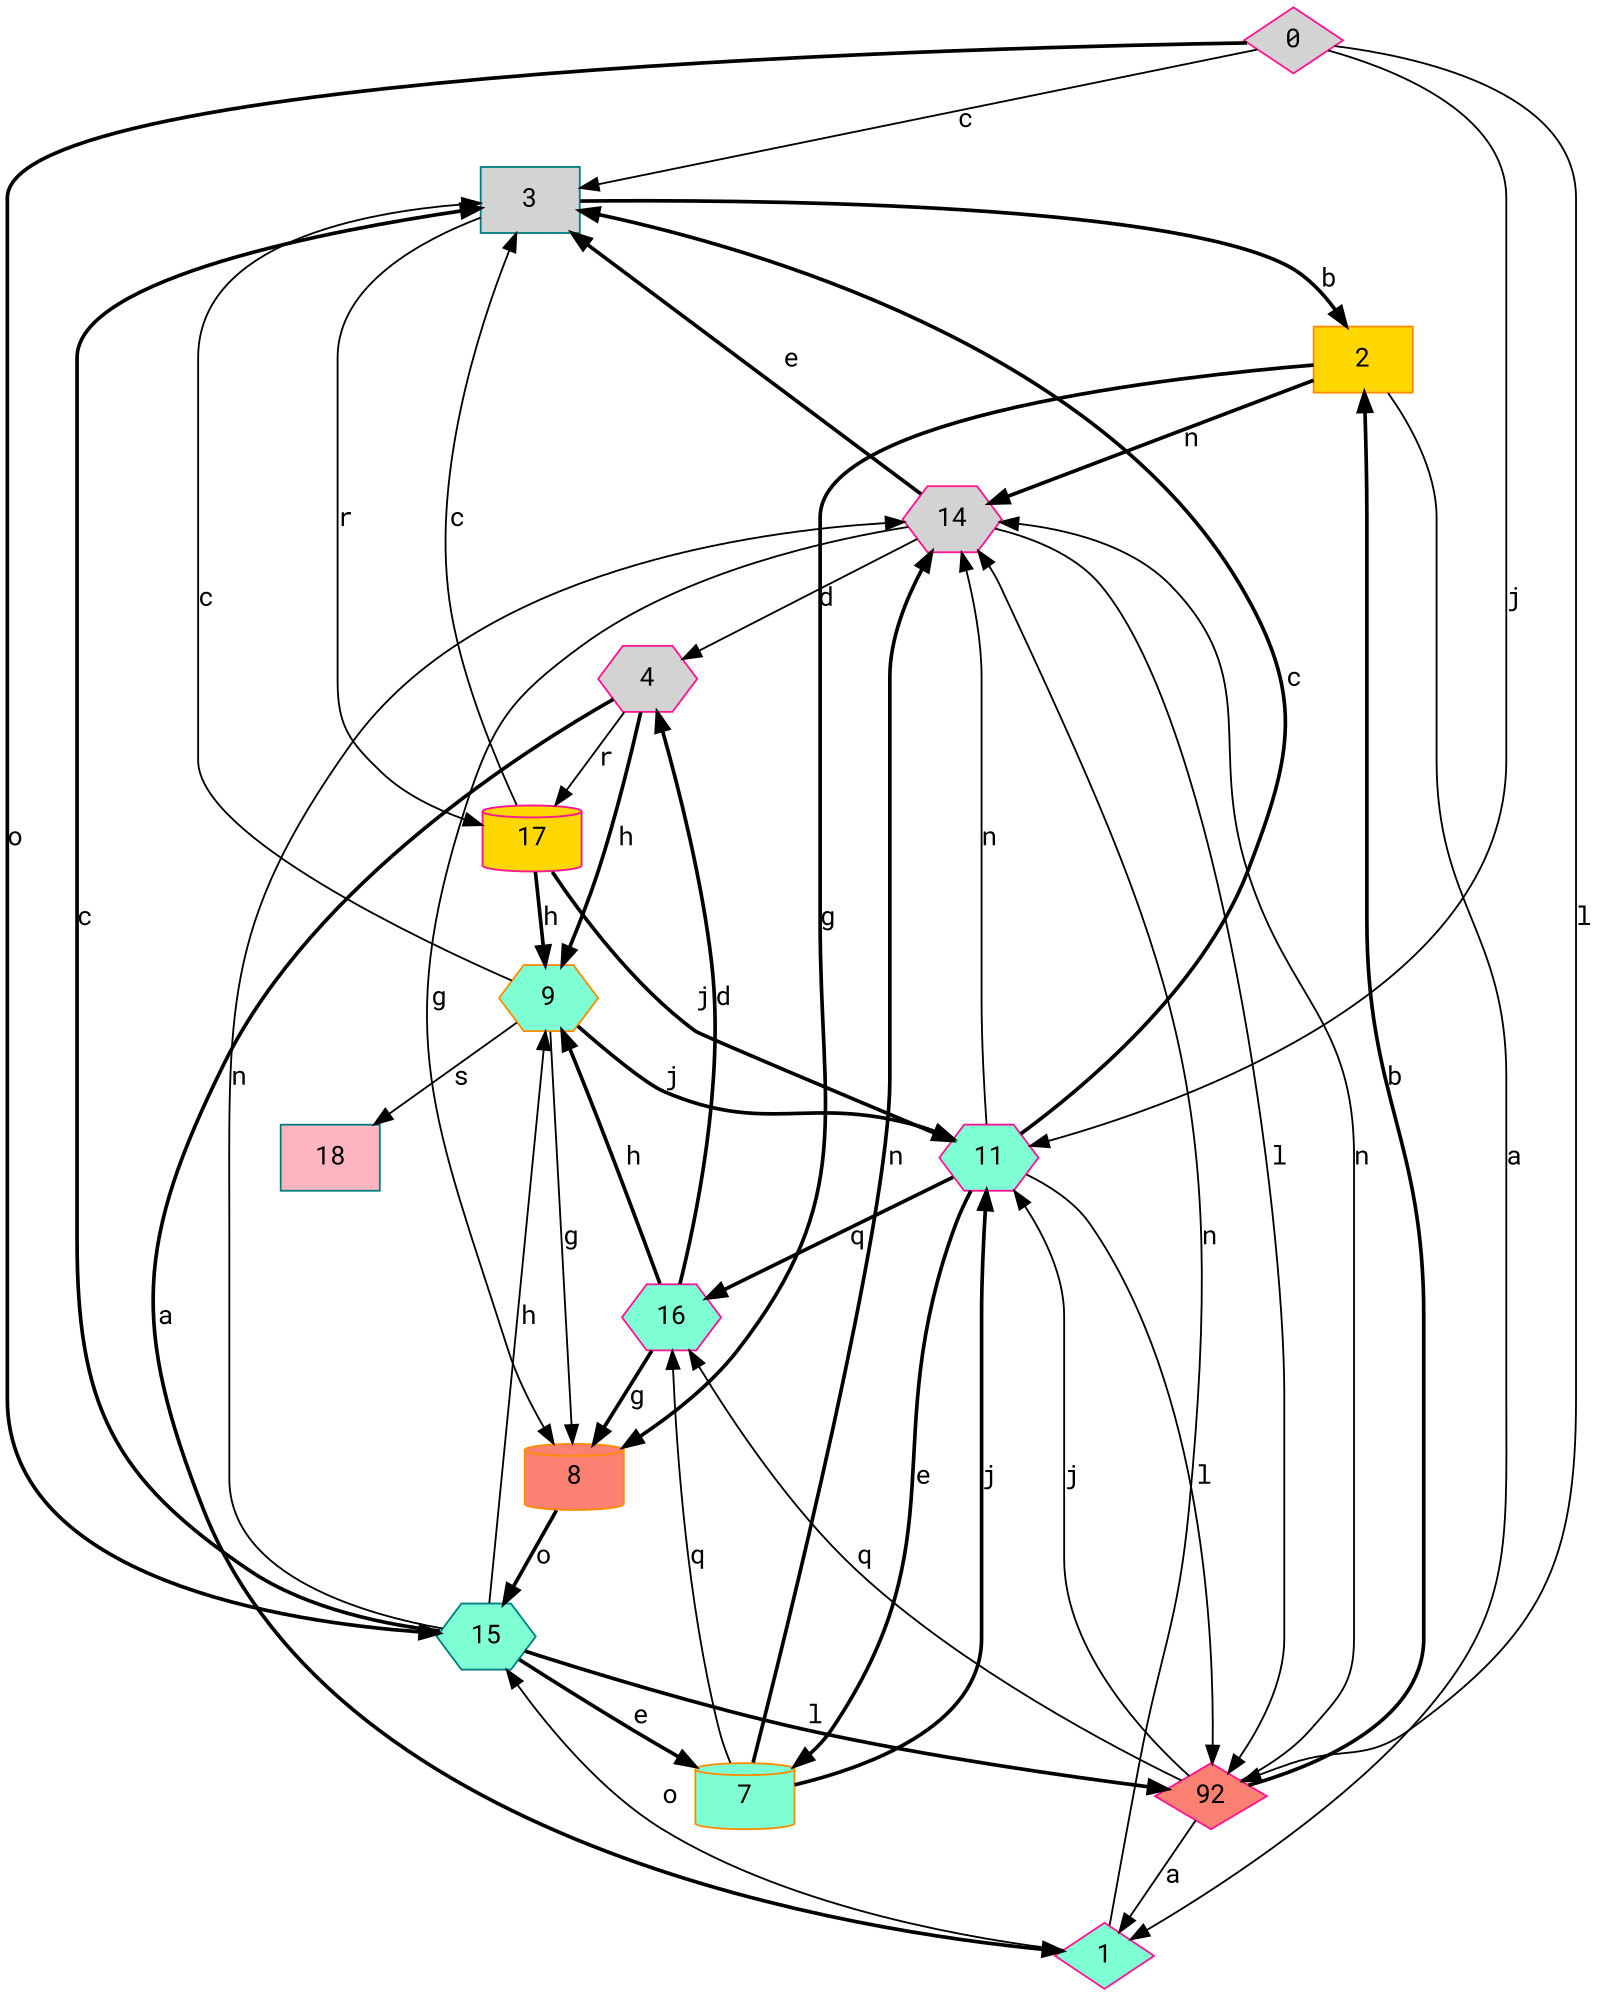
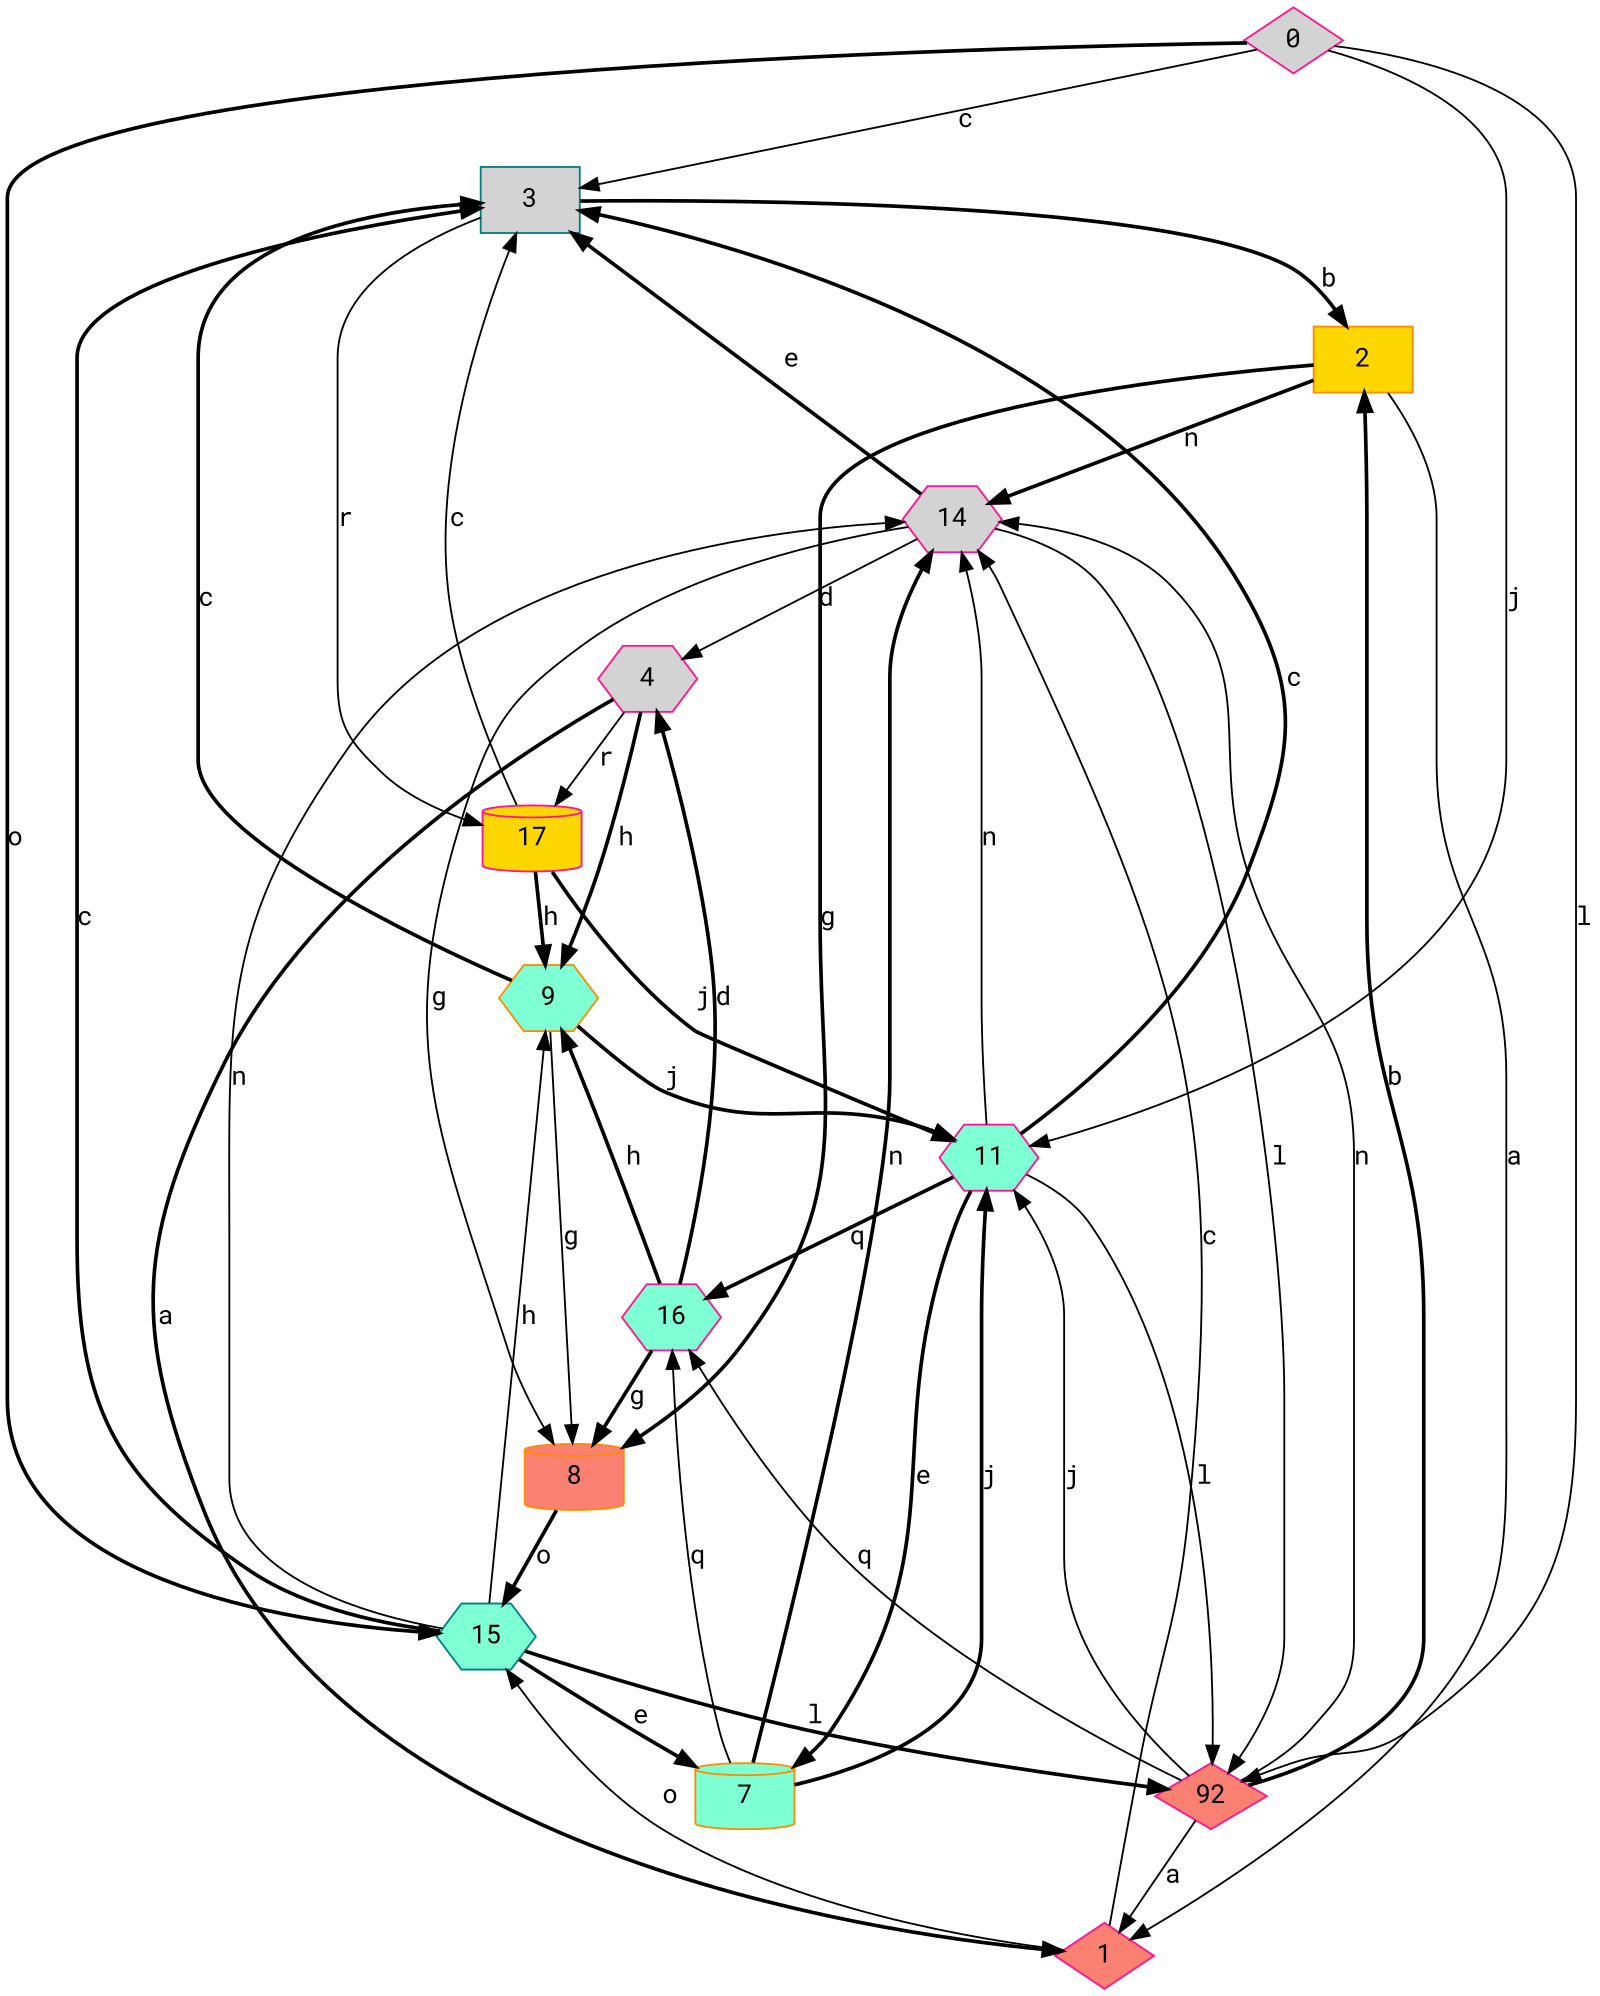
edge "9" -> "3": style solid -> bold
node "18": removed
edge "1" -> "14": label "n" -> "c"
node "1": fillcolor aquamarine -> salmon
